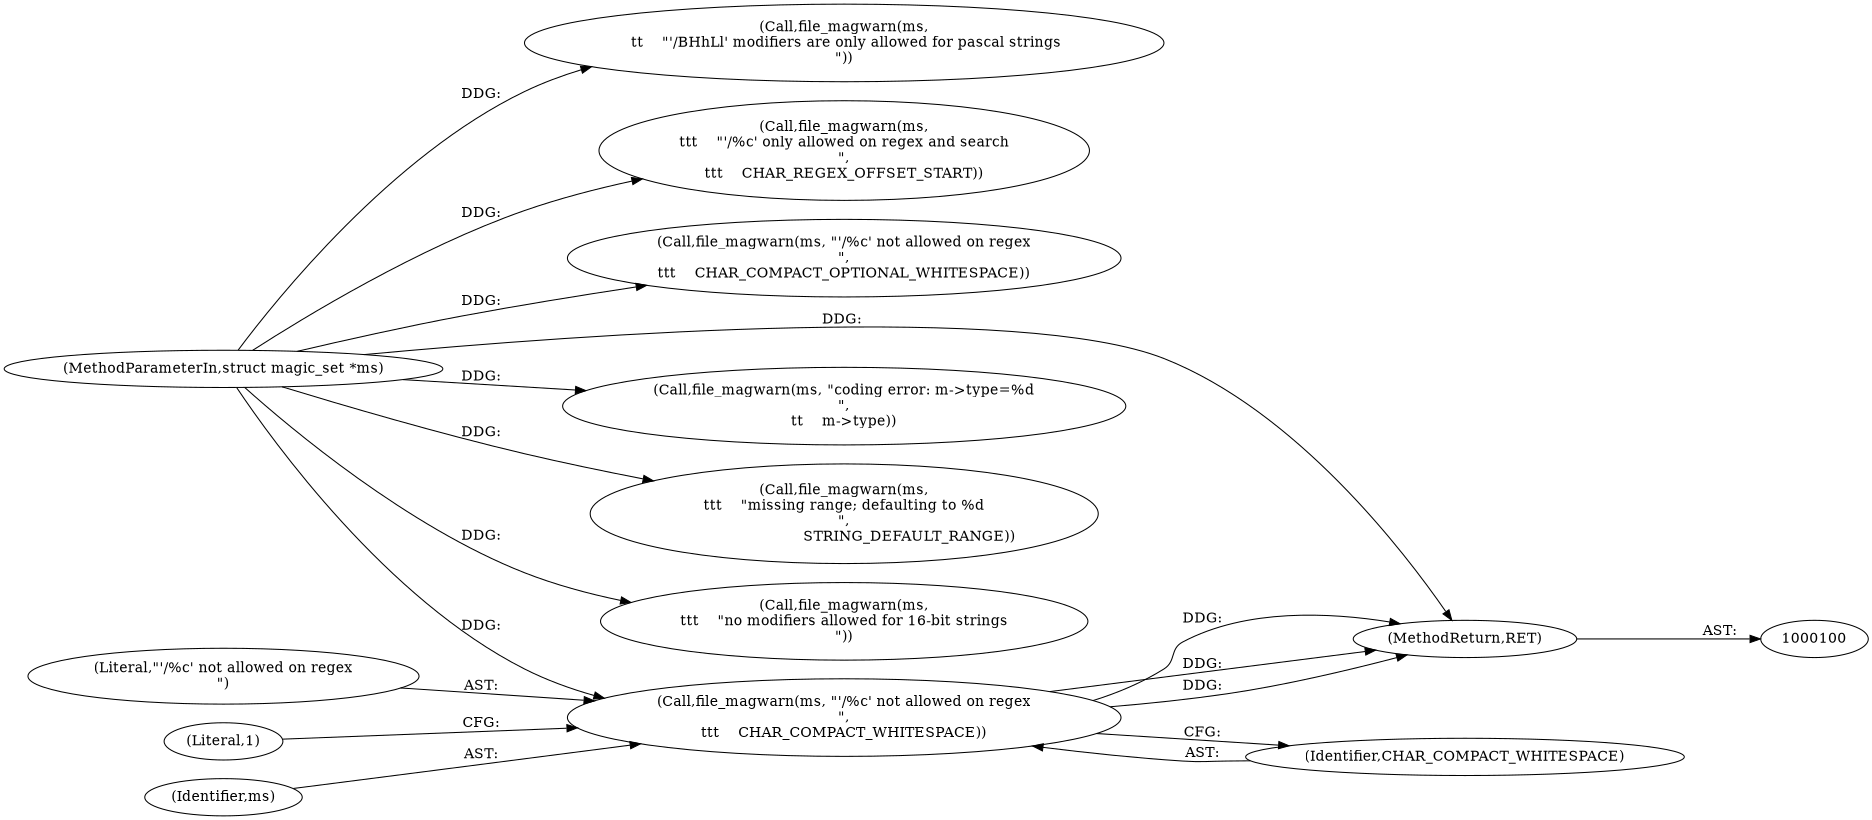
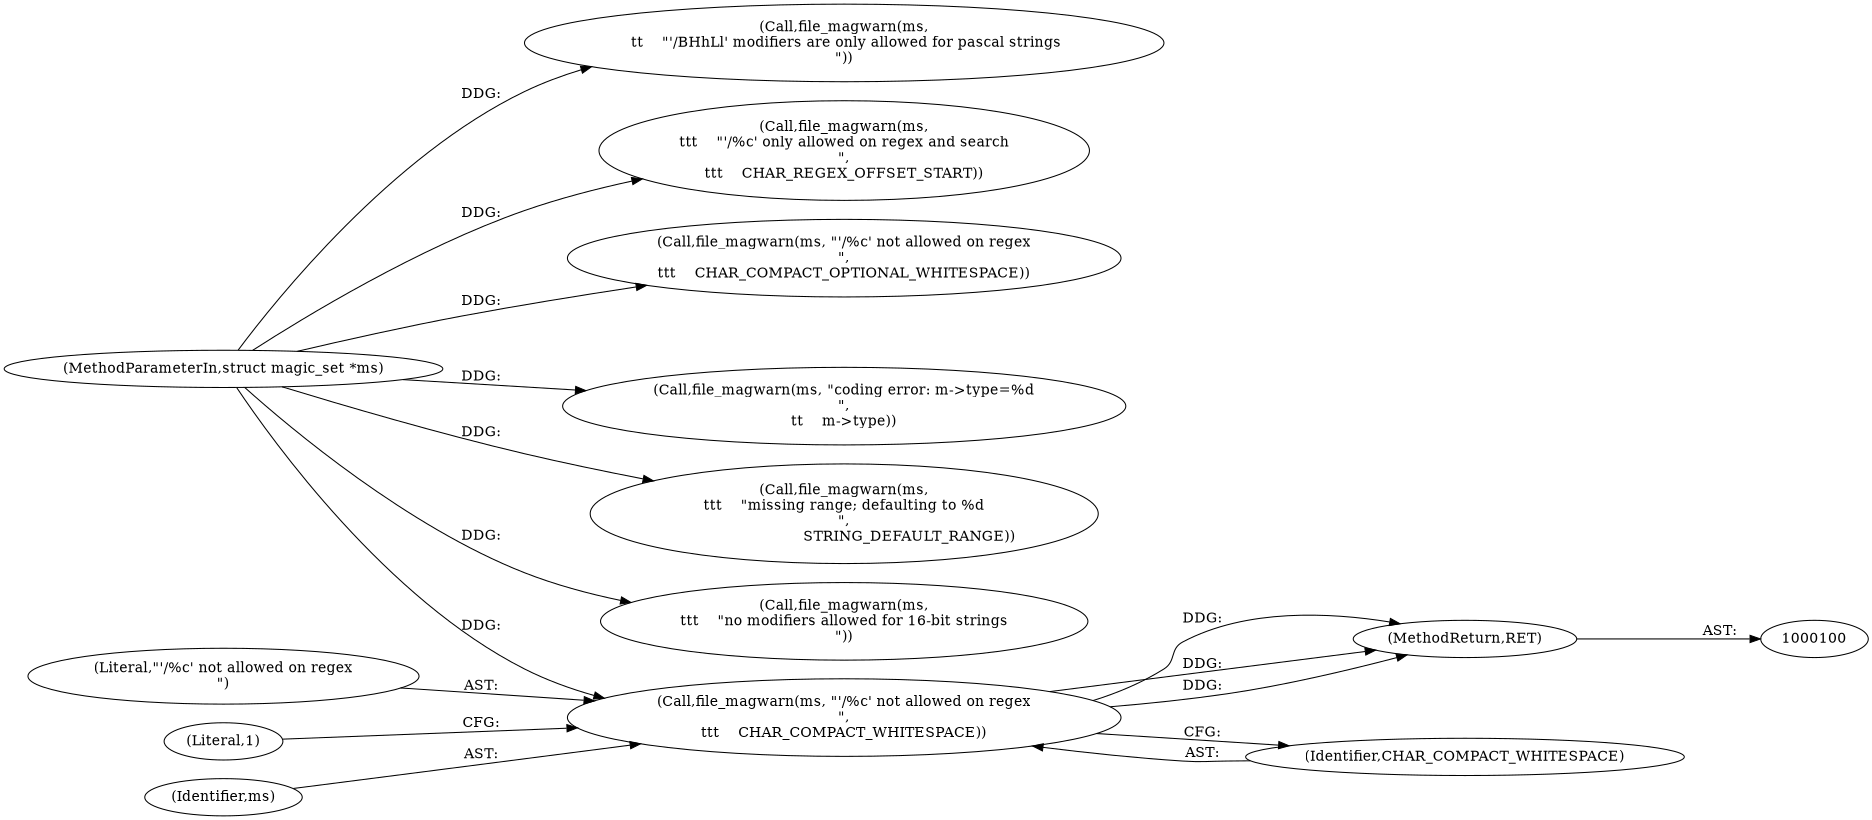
edge "(MethodParameterIn,struct magic_set *ms)" -> "(MethodReturn,RET)": removed, label "DDG:"
